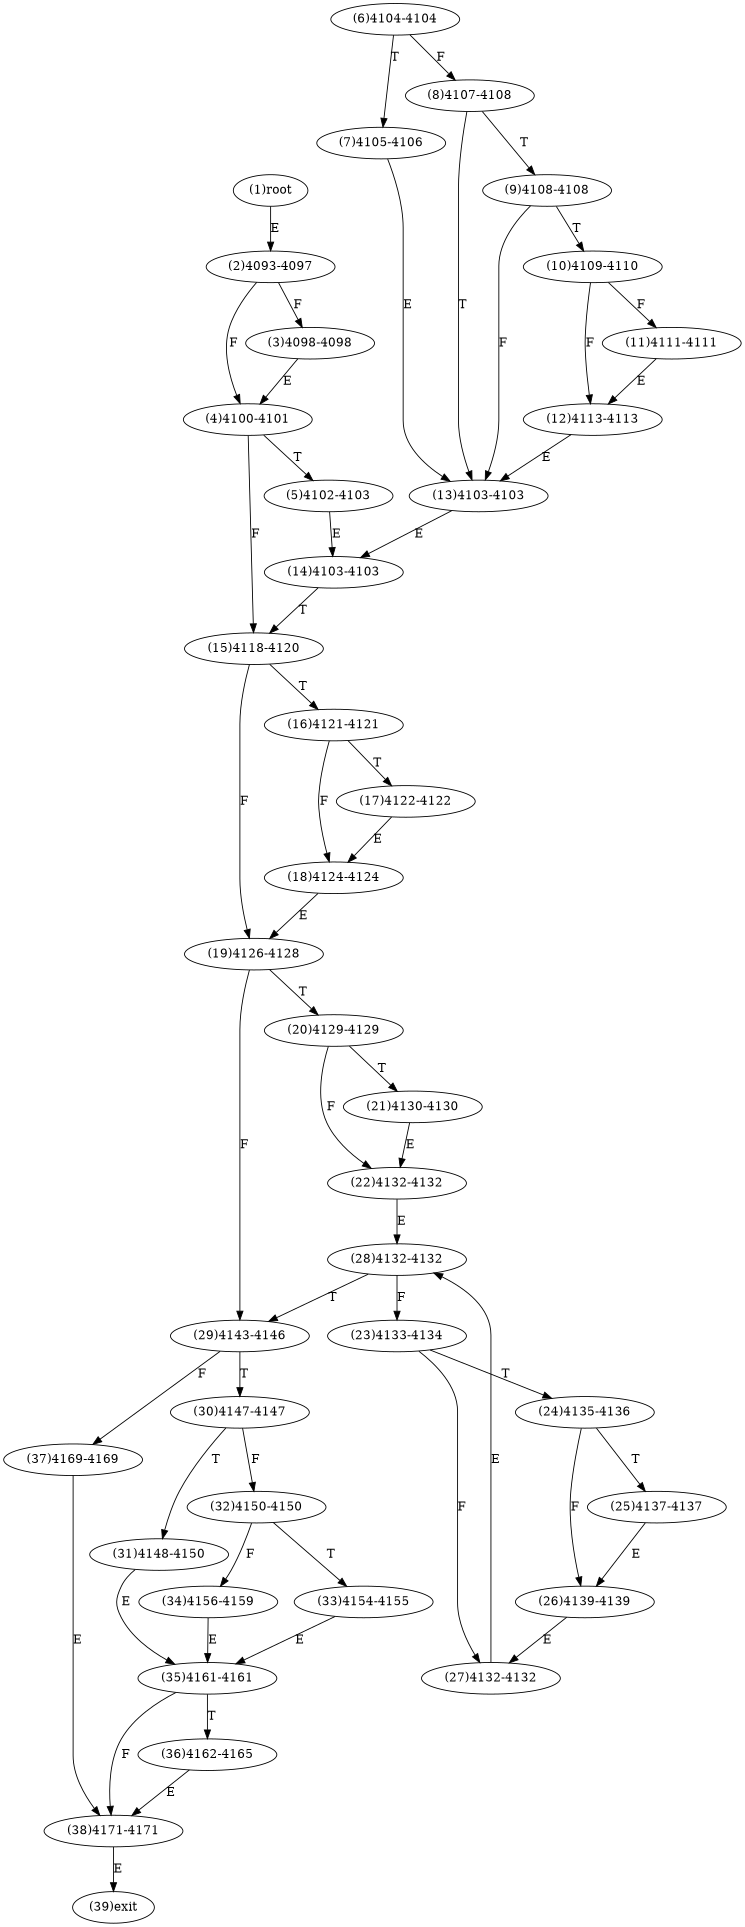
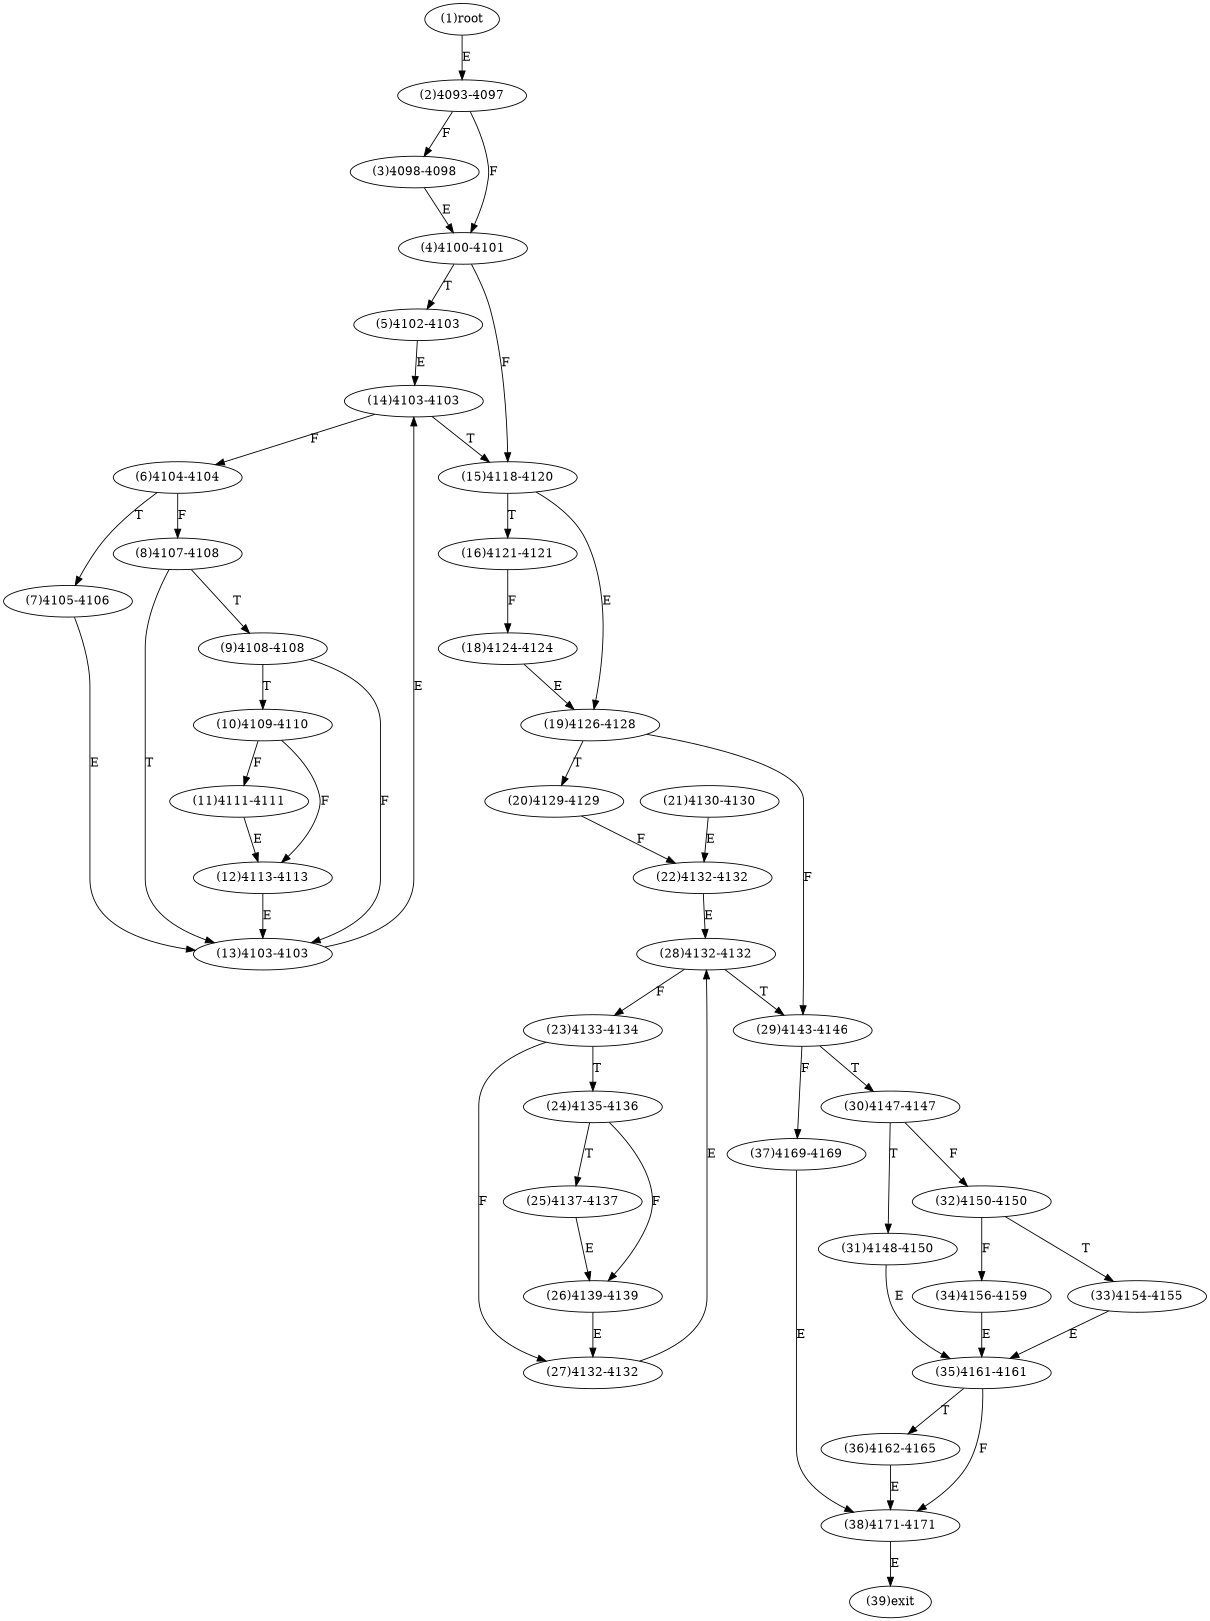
edge "(14)4103-4103" -> "(6)4104-4104": added, label "F"
edge "(15)4118-4120" -> "(19)4126-4128": label "F" -> "E"
node "(17)4122-4122": removed
edge "(20)4129-4129" -> "(21)4130-4130": removed, label "T"
